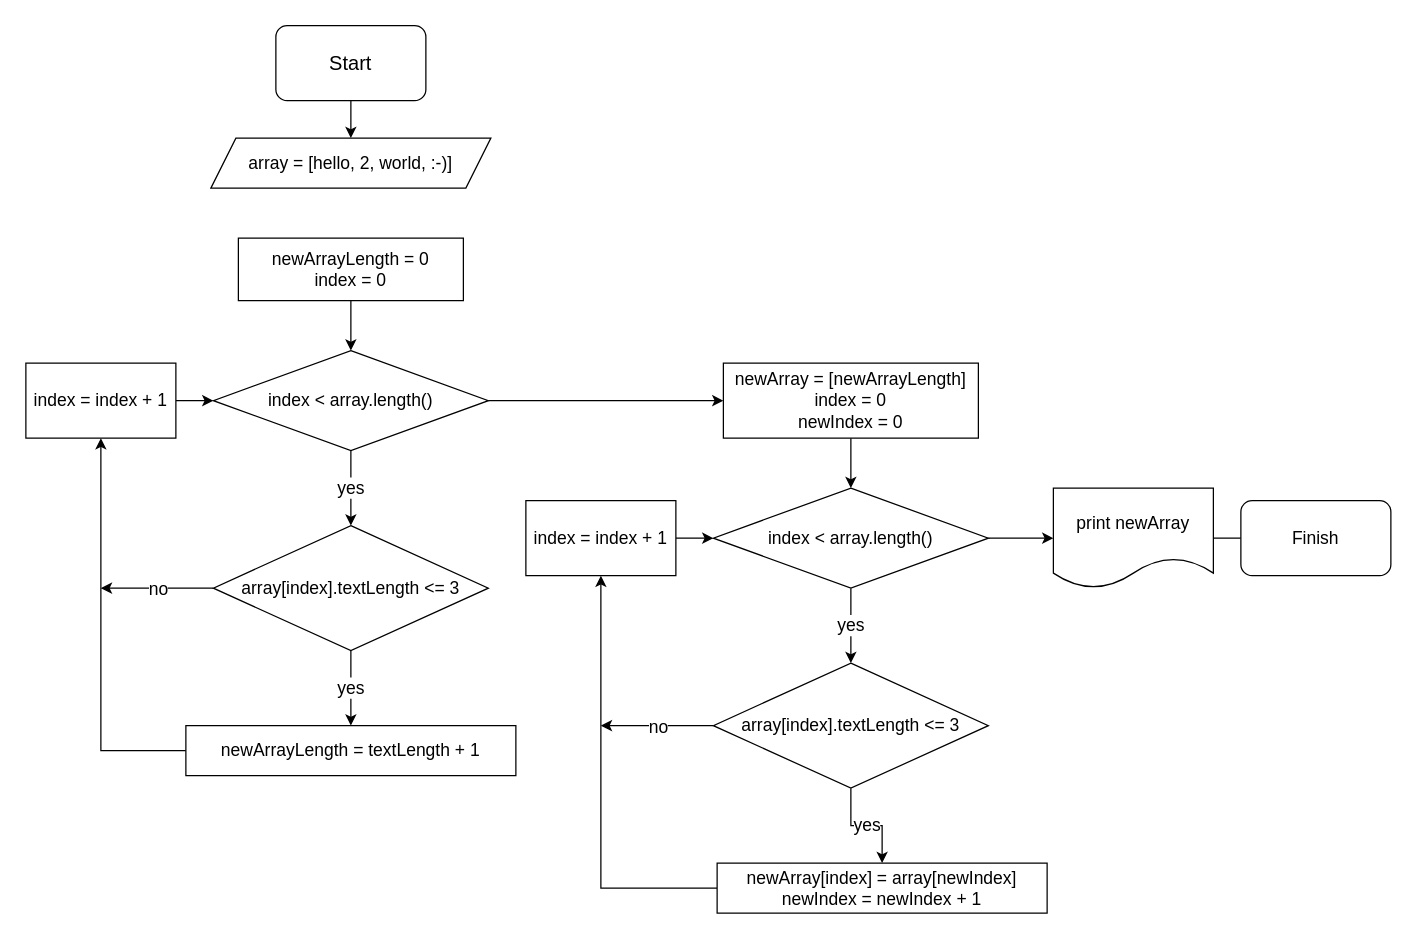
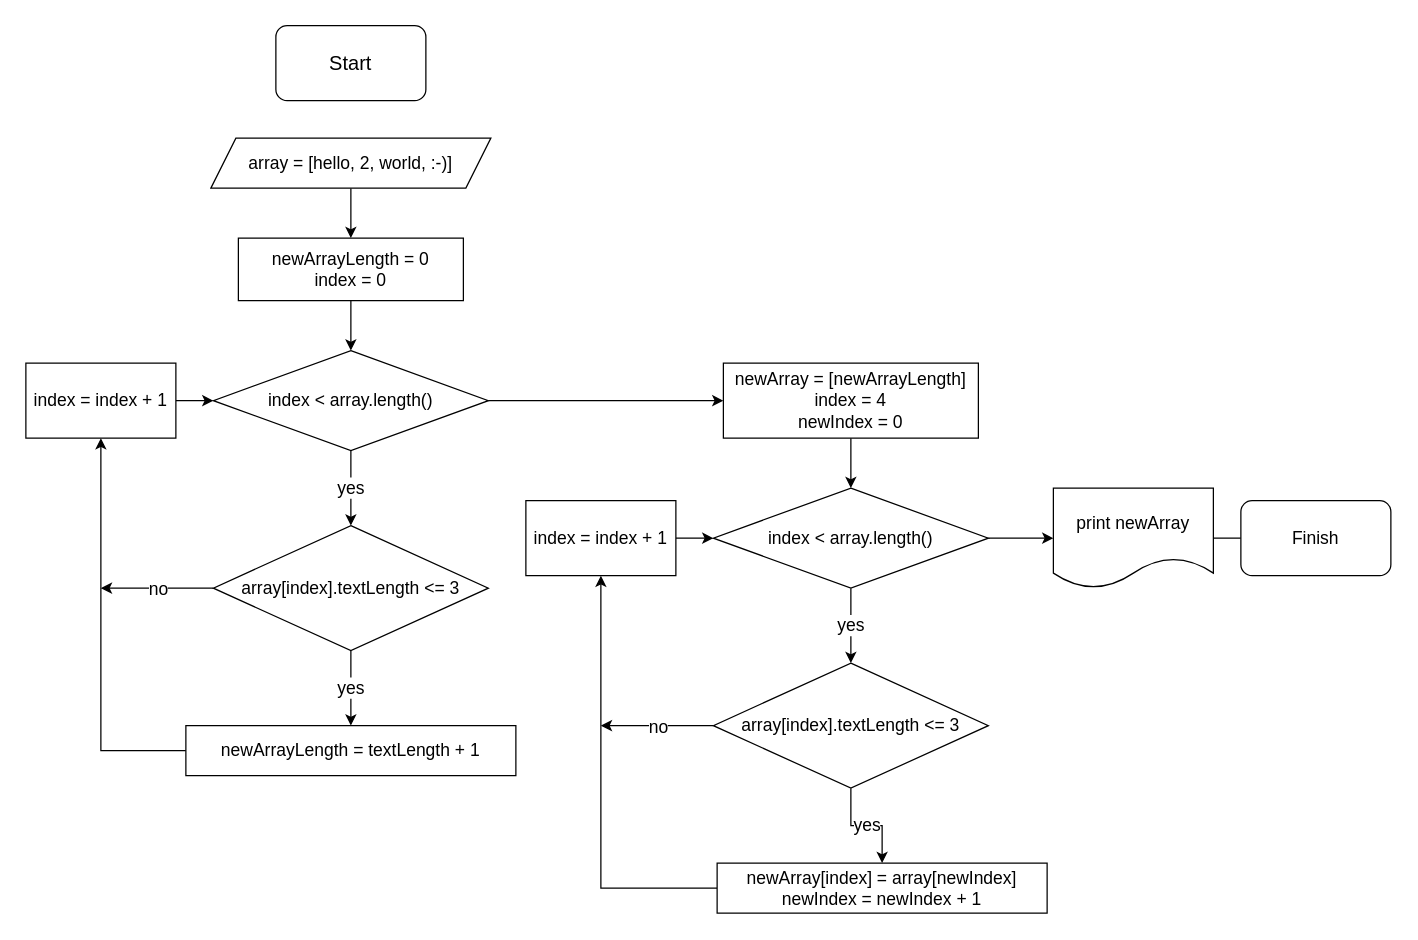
edge "Start" -> "array = [hello, 2, world, :-)]": removed
edge "array = [hello, 2, world, :-)]" -> "newArrayLength = 0 index = 0": added
node "newArray = [newArrayLength] index = 0 newIndex = 0": label "newArray = [newArrayLength] index = 0 newIndex = 0" -> "newArray = [newArrayLength] index = 4 newIndex = 0"
